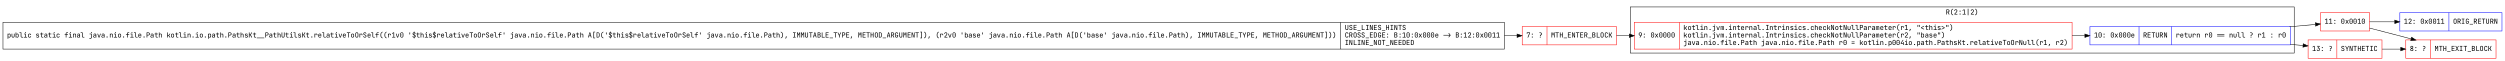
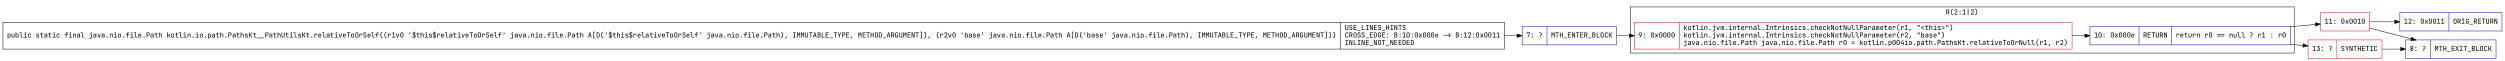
node "7: ?": color red -> blue
node "8: ?": color red -> blue
